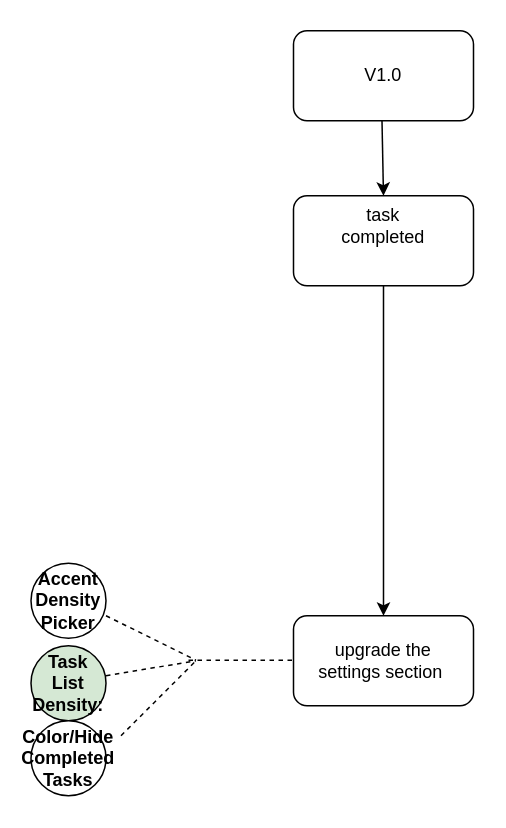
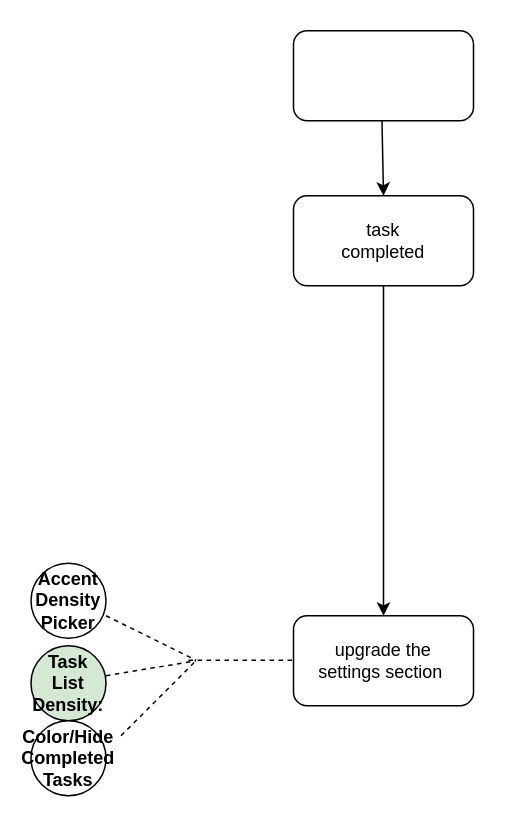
node "V1.0": removed
node "task completed": moved (383, 226) -> (383, 241)
